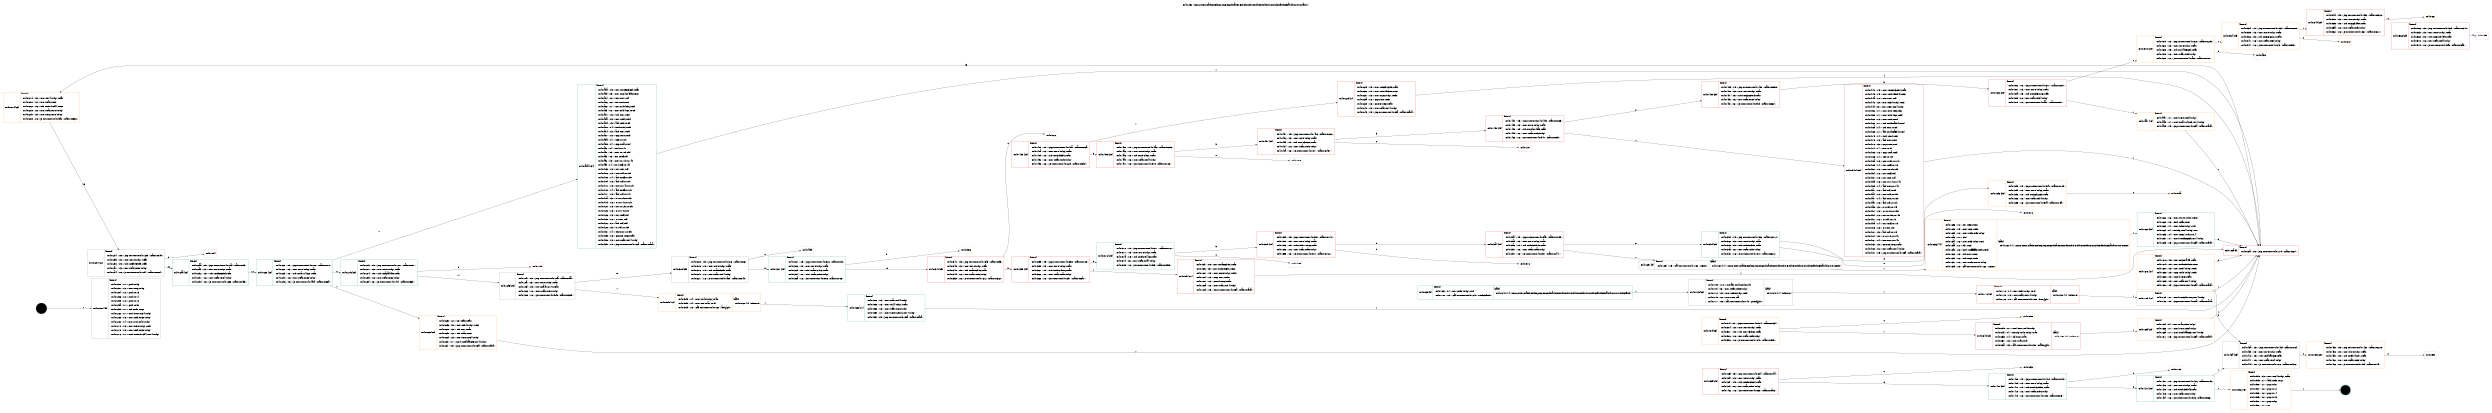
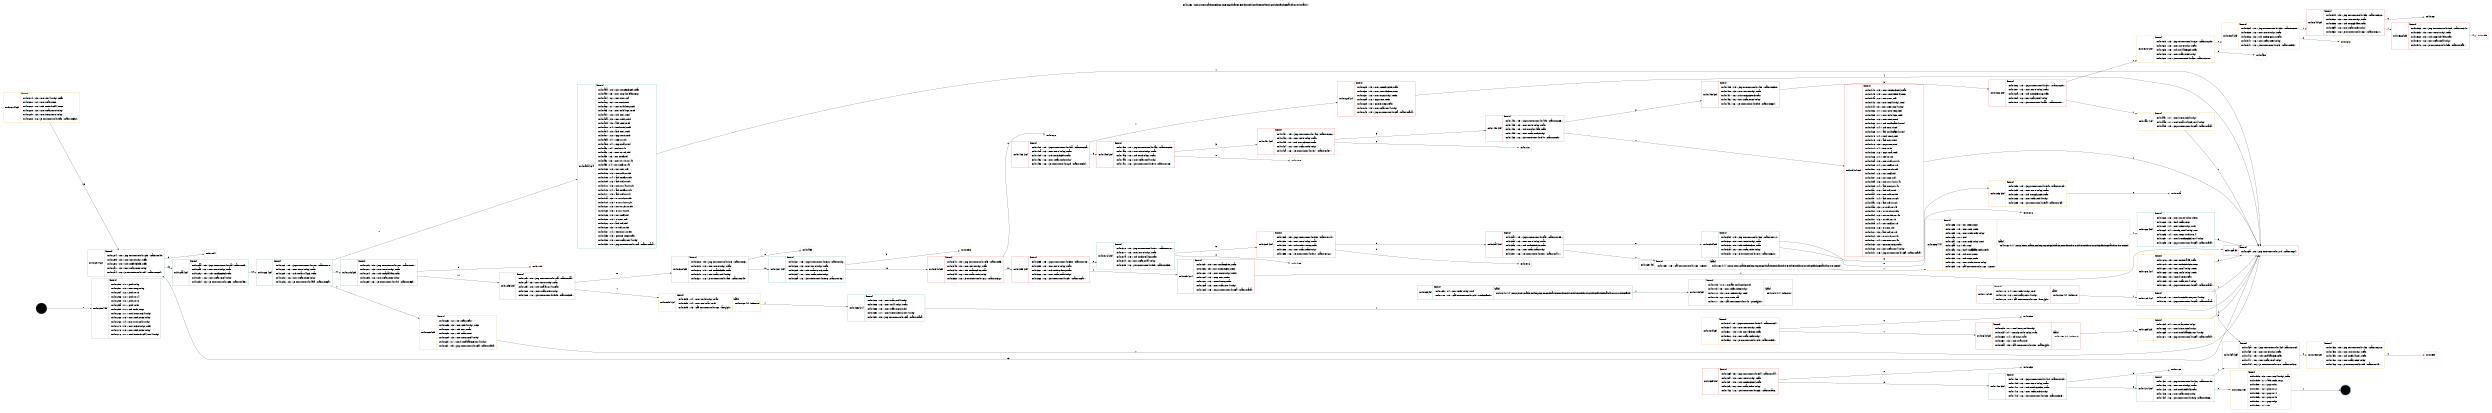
edge "0x40154d [25]" -> "0x401566 [25]": added, label "1"
edge "0x401c5a [5]" -> "0x40127d [23]": now "0x401c5a [5]" -> "0x401294 [22]"
edge "0x401705 [23]" -> "0x40171c [15]": removed, label "1"
